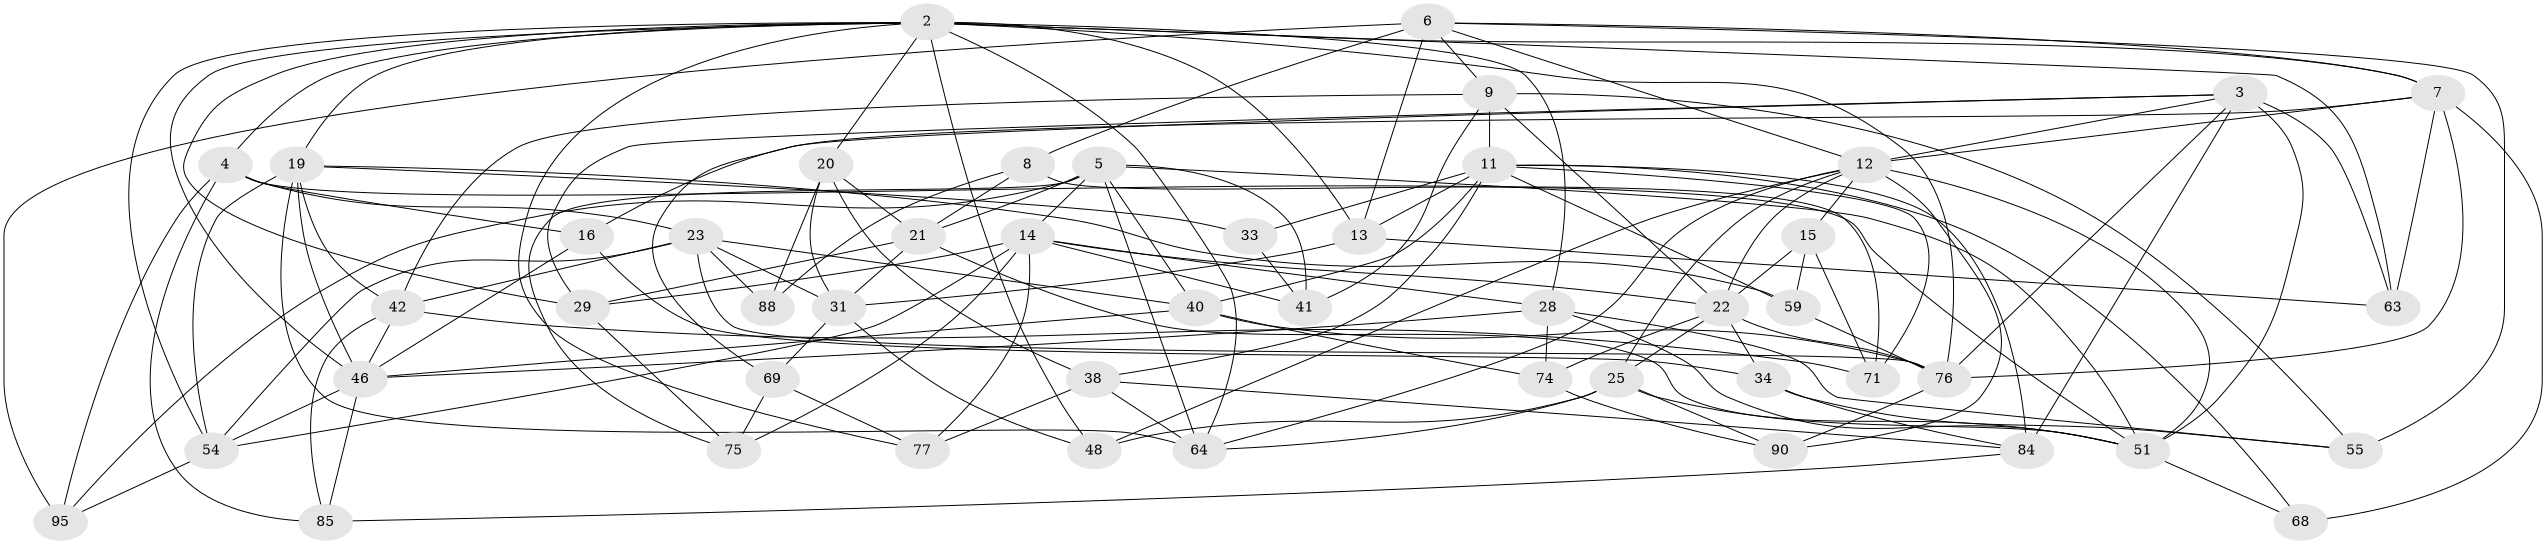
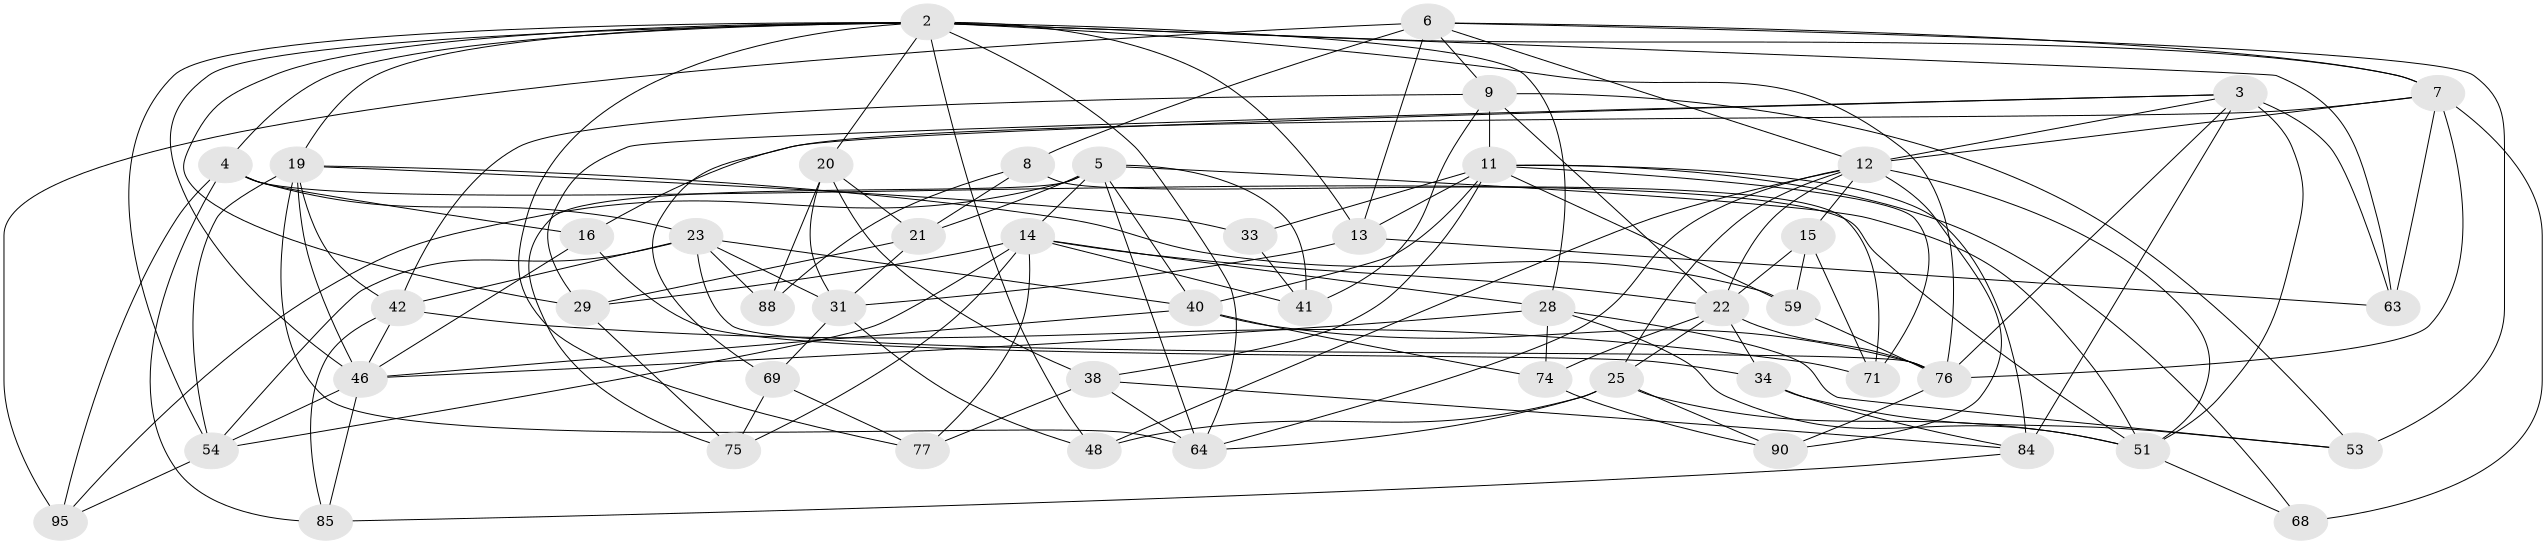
edge "21" -- "51": removed
node "55": label "55" -> "53"
